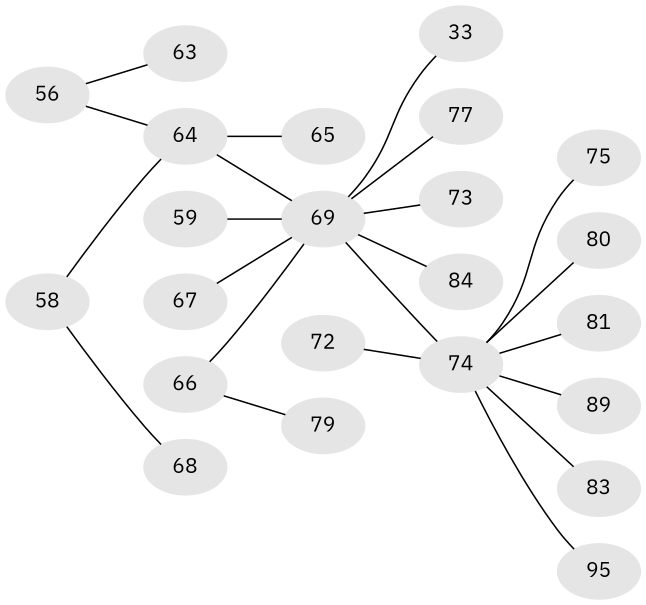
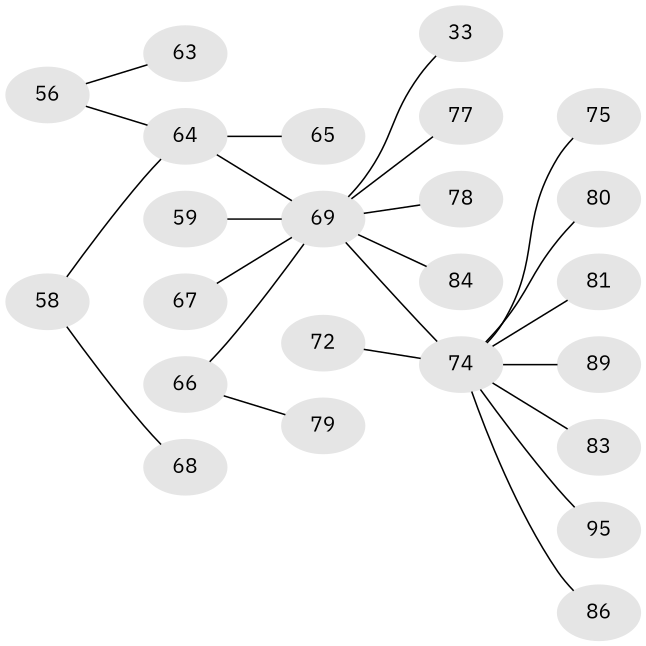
node "73": label "73" -> "78"
node "86": added
